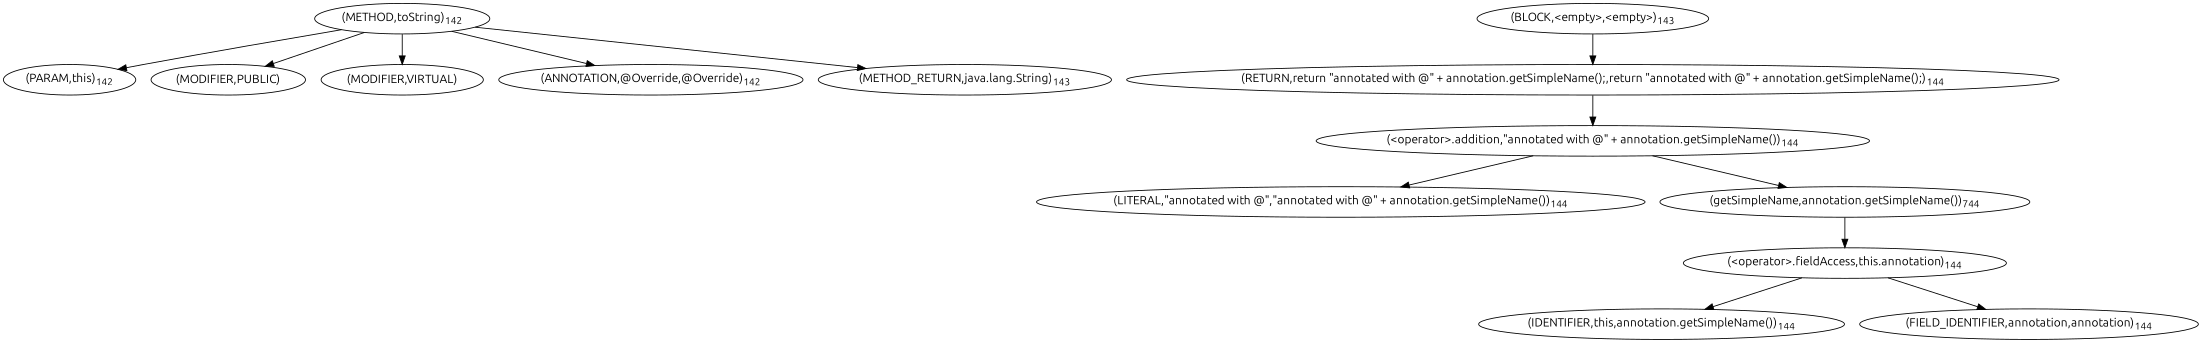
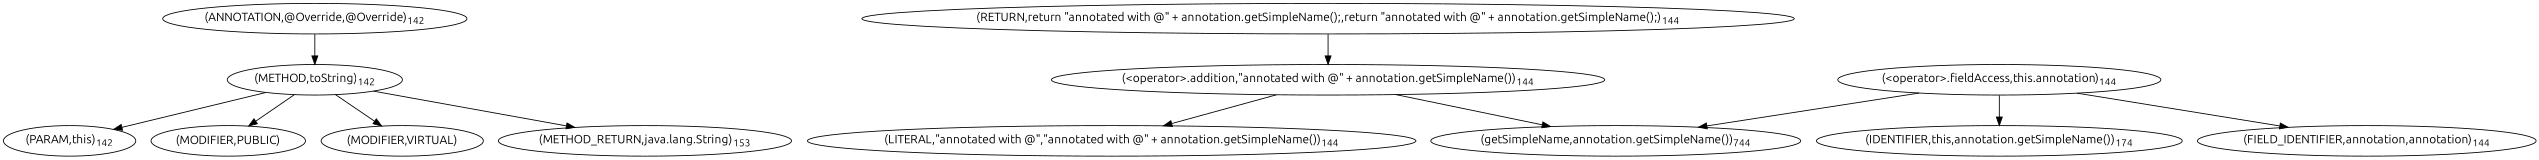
node "(BLOCK,<empty>,<empty>)": removed
edge "(METHOD,toString)" -> "(ANNOTATION,@Override,@Override)": reversed
node "(METHOD_RETURN,java.lang.String)": text "143" -> "153"
edge "(getSimpleName,annotation.getSimpleName())" -> "(<operator>.fieldAccess,this.annotation)": reversed
node "(IDENTIFIER,this,annotation.getSimpleName())": text "144" -> "174"
